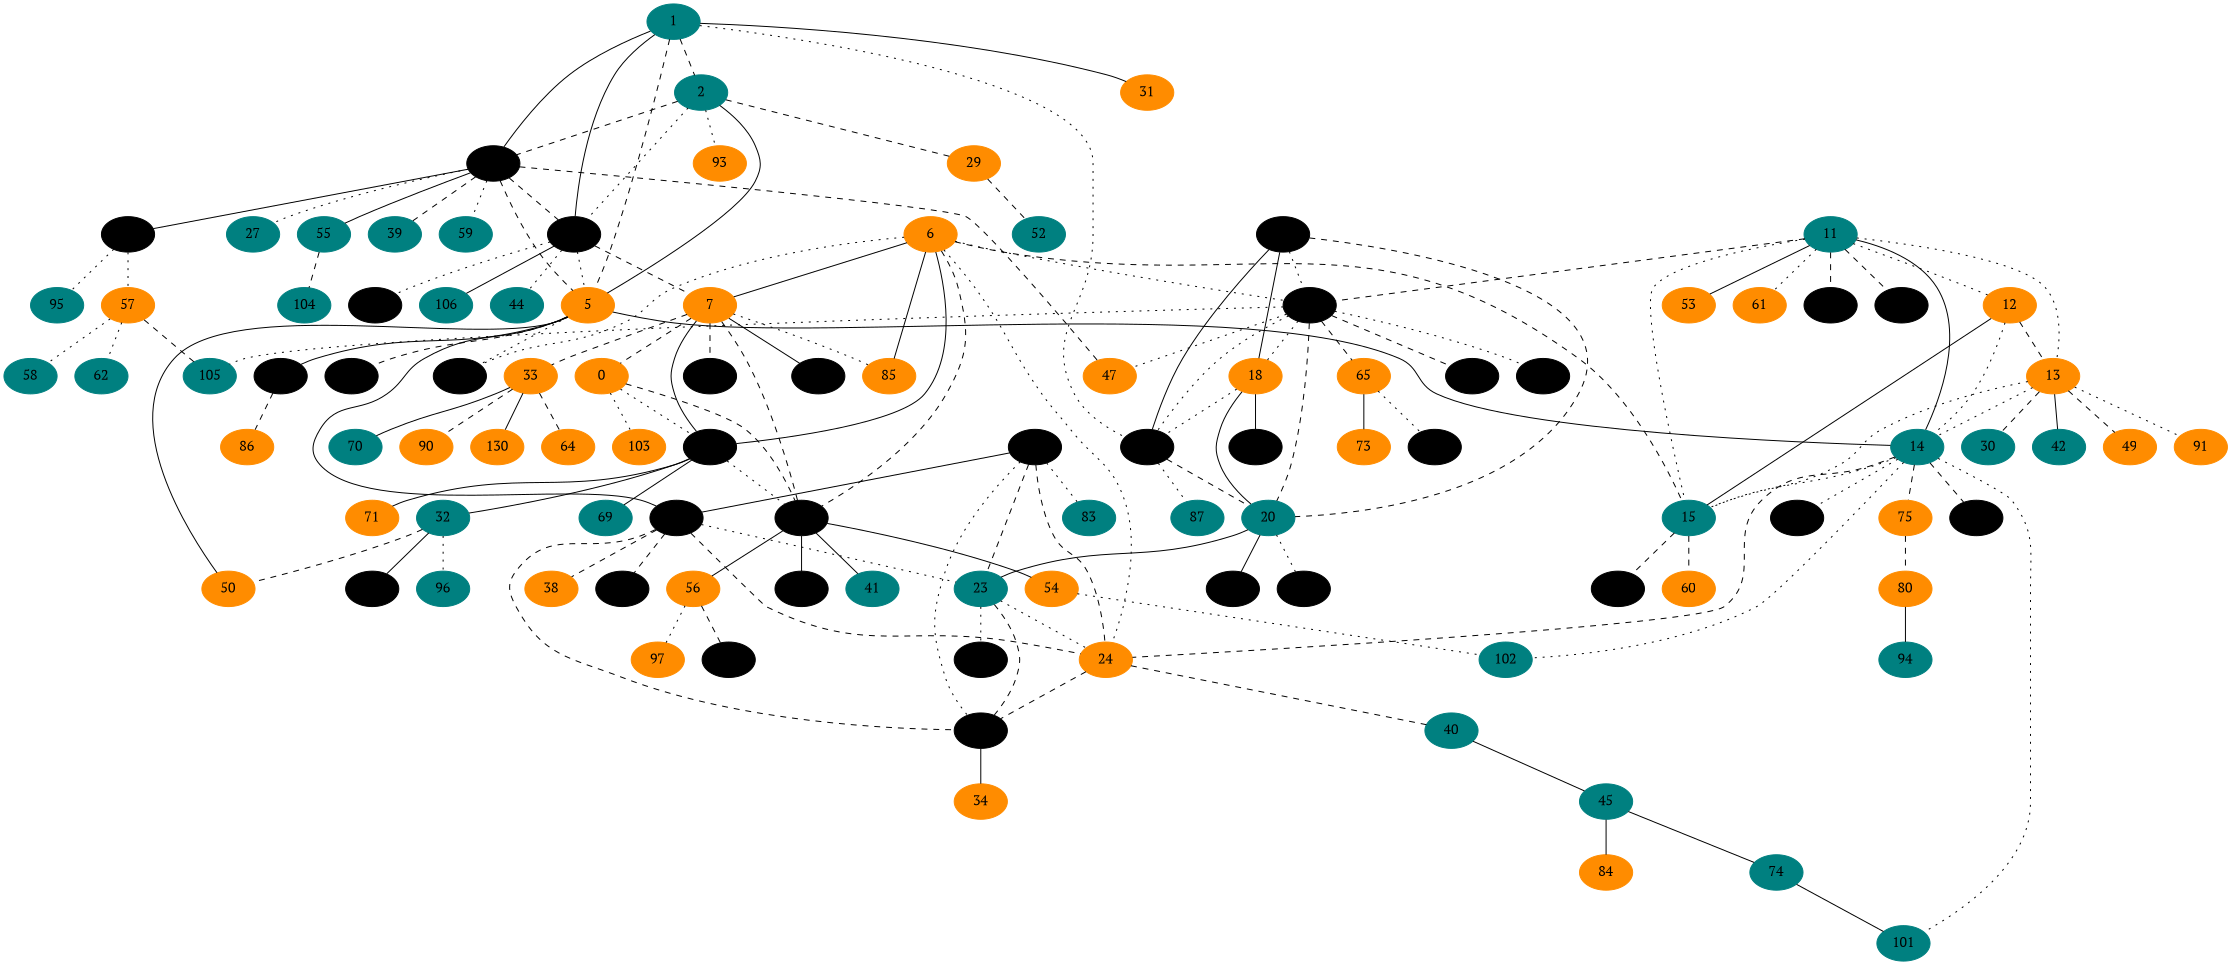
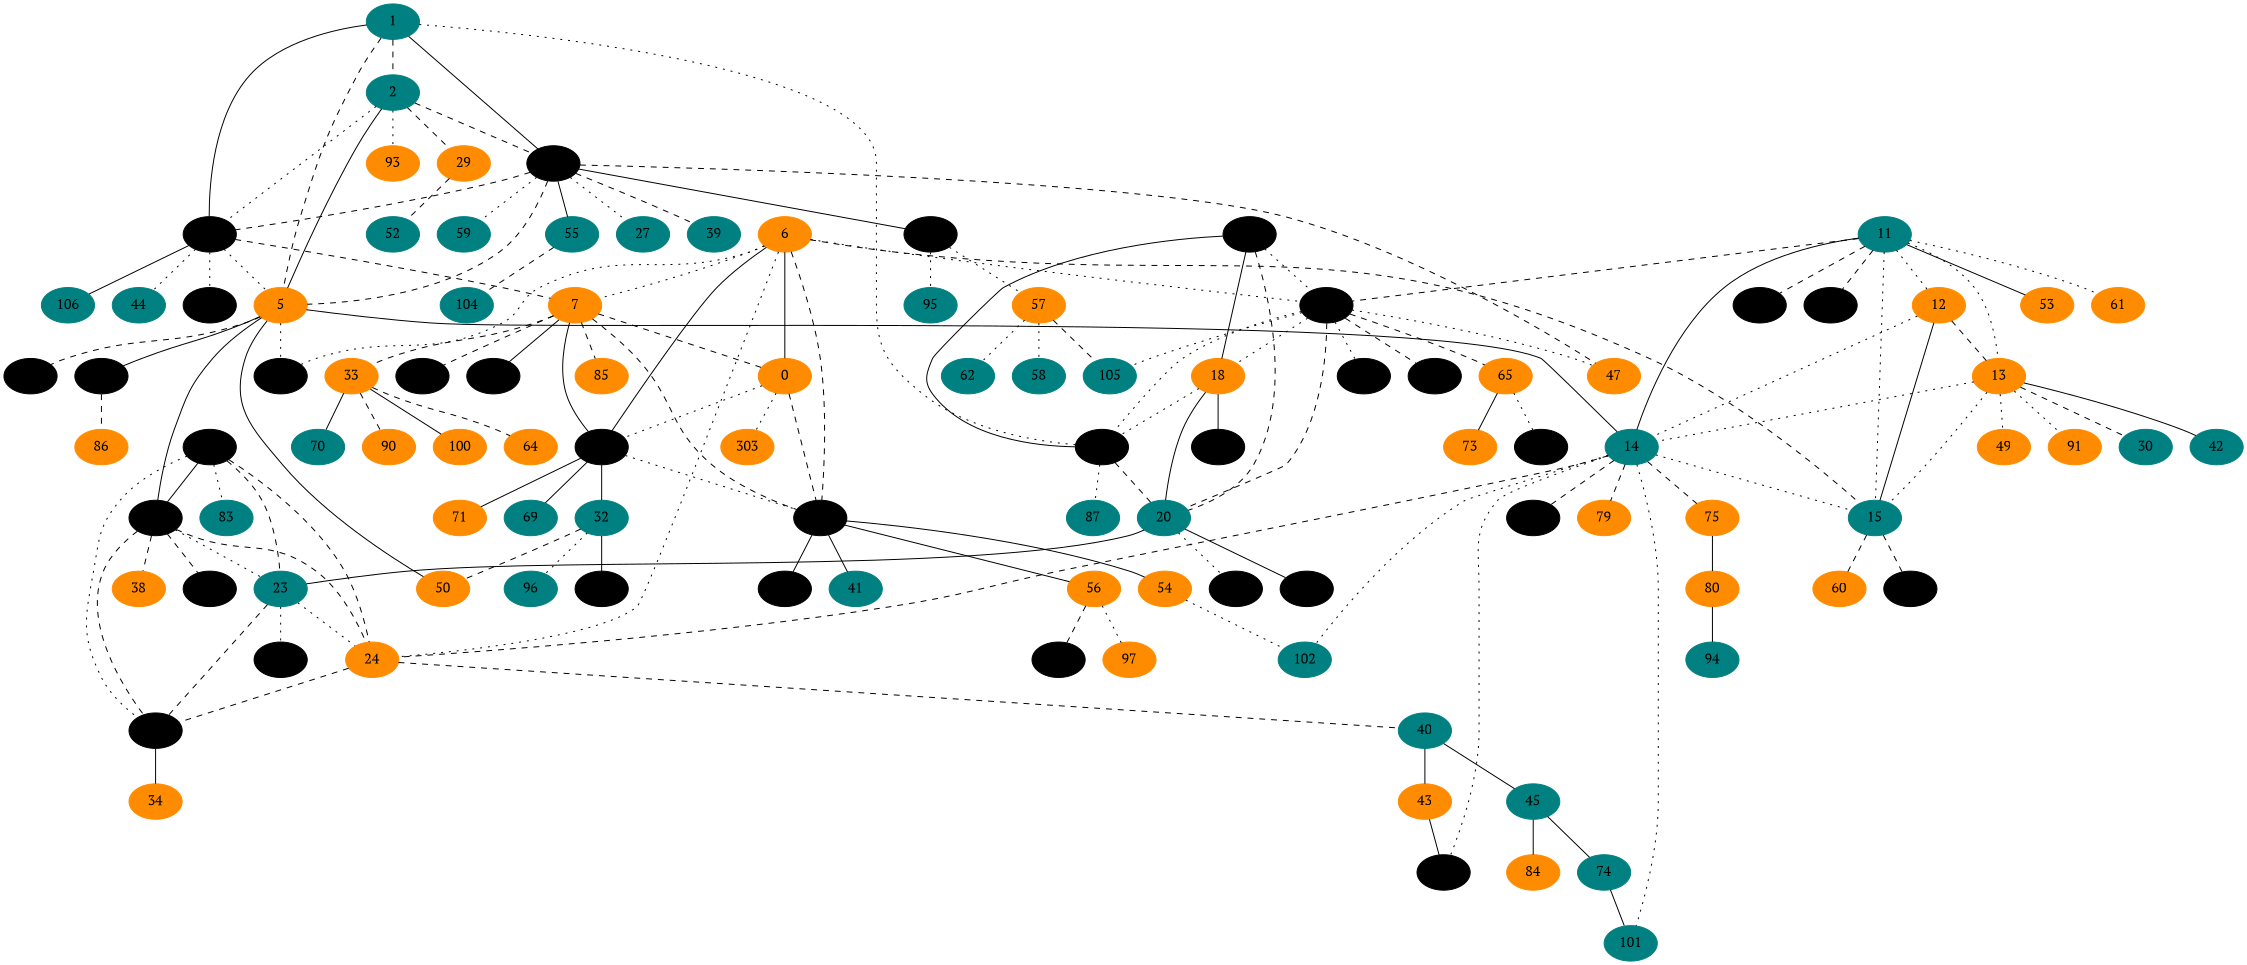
node "31": removed
edge "6" -- "7": style solid -> dotted
edge "6" -- "85": now "6" -- "0"
edge "7" -- "85": style dotted -> dashed
edge "13" -- "49": style dashed -> dotted
node "130": label "130" -> "100"
node "103": label "103" -> "303"
node "79": added
edge "75" -- "80": style dashed -> solid
node "43": added
